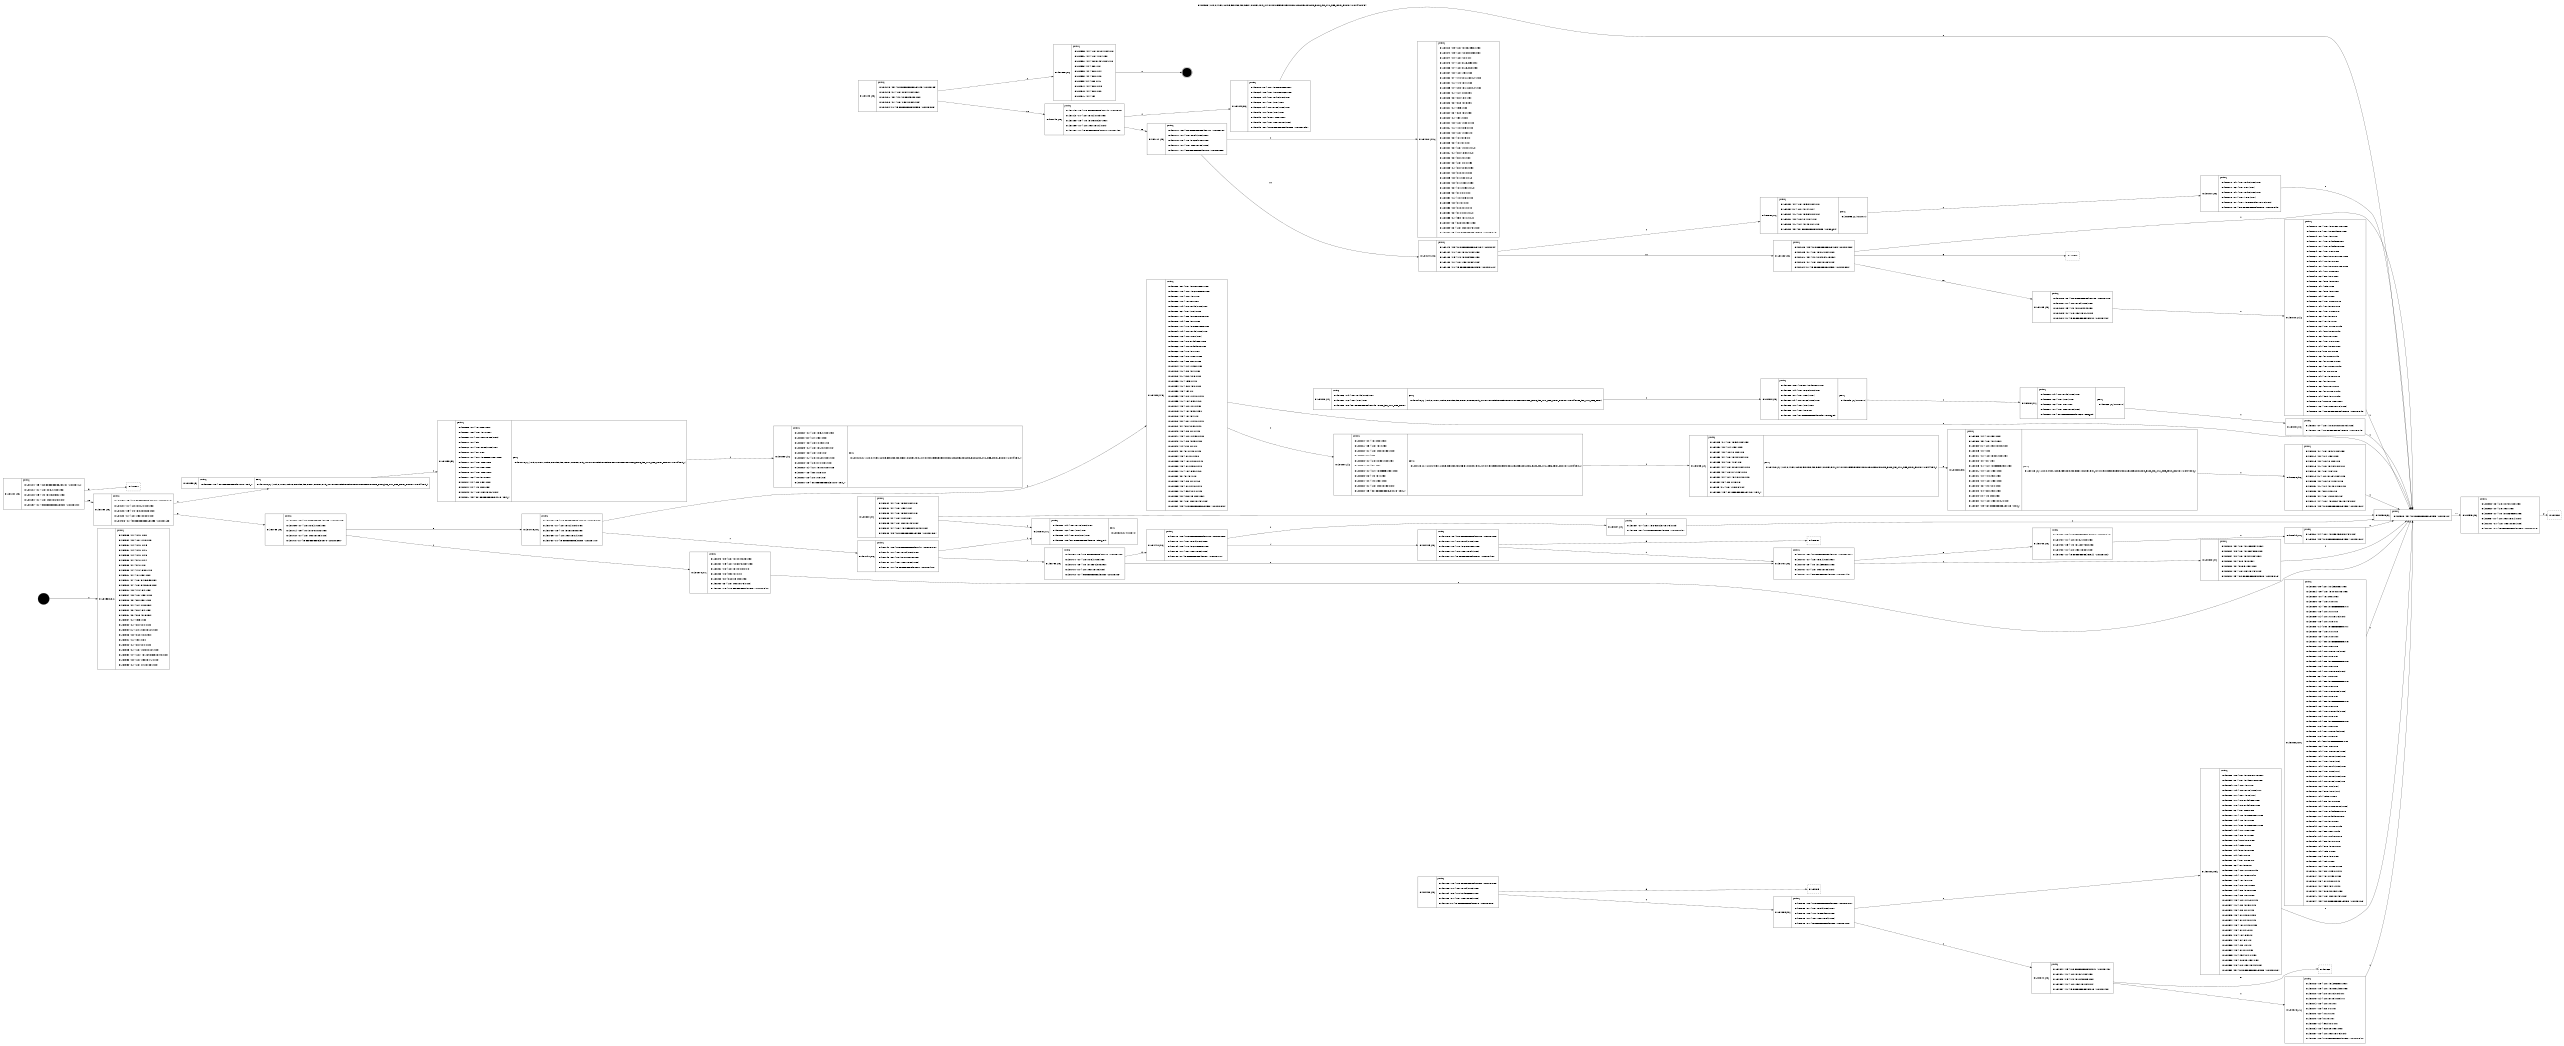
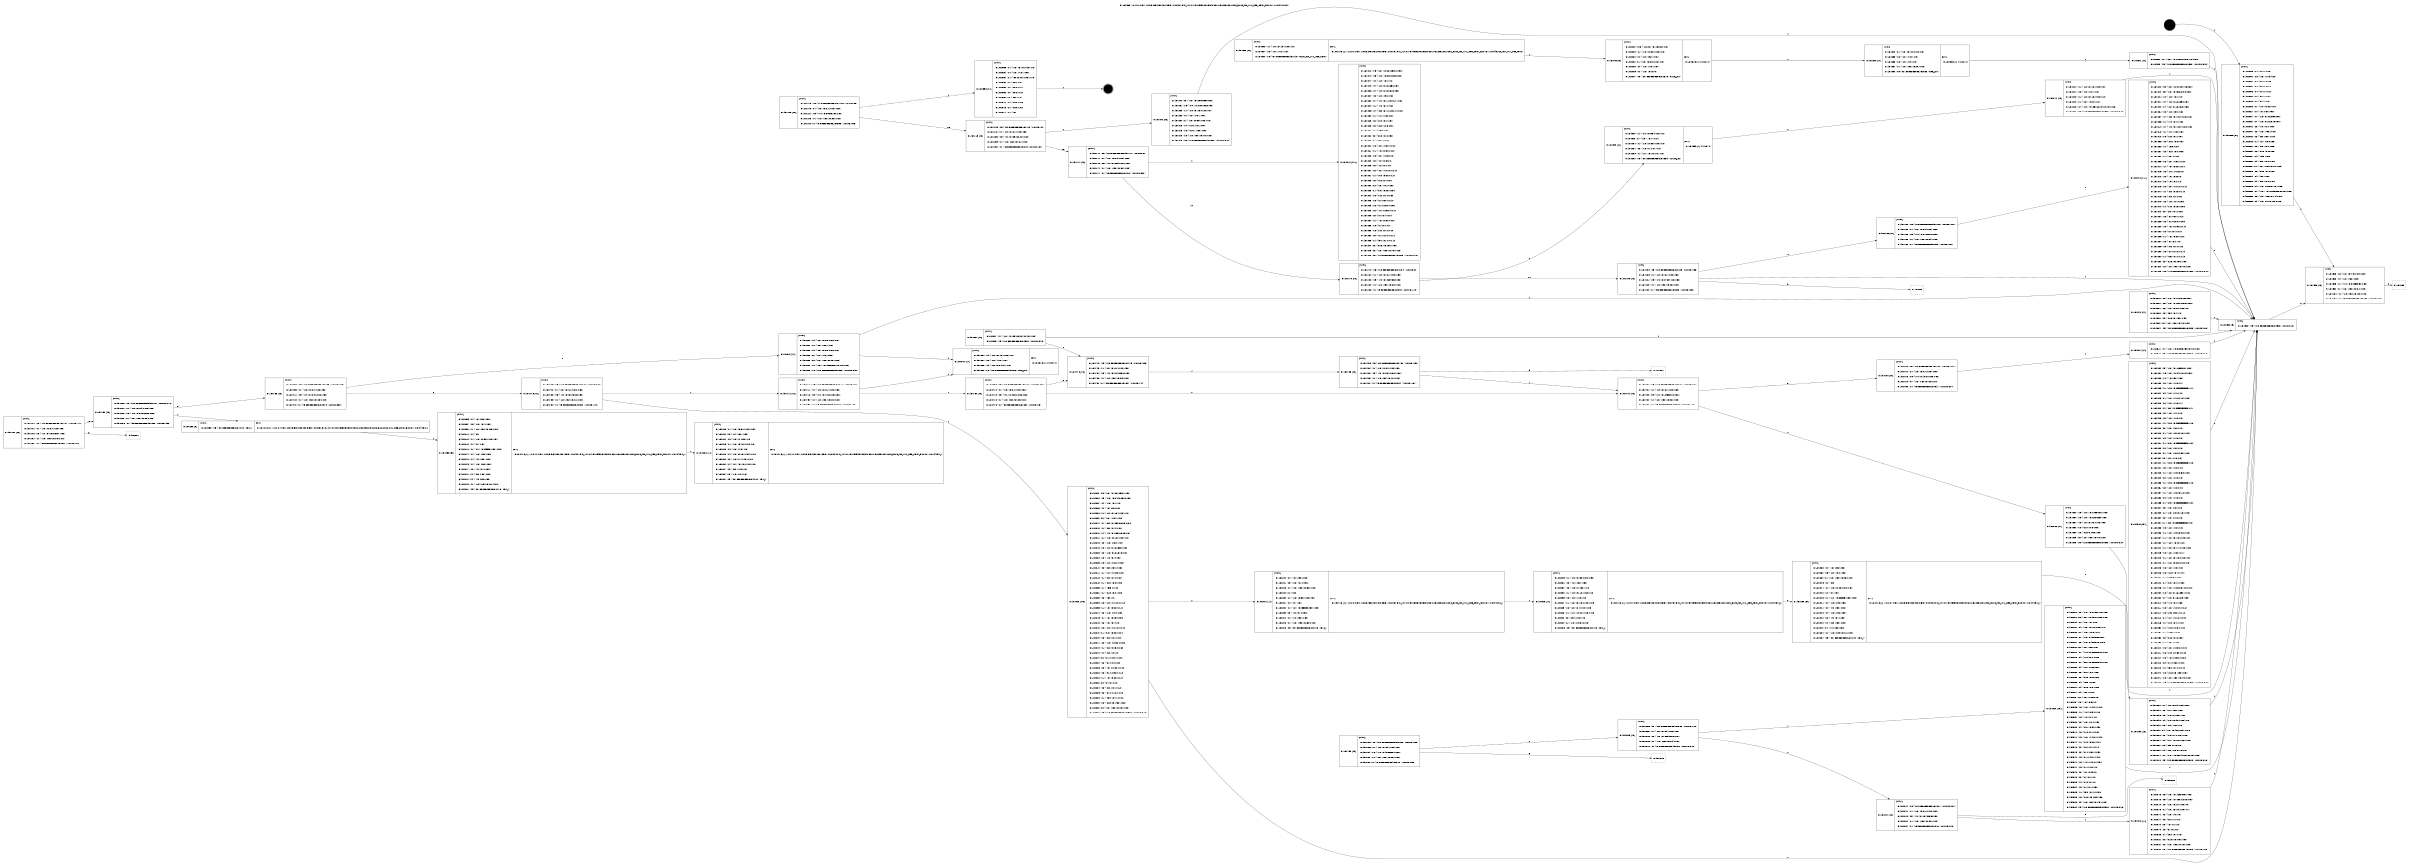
edge "0x401590 [96]" -> "0x4015f0 [29]": added, label "1"
edge "0x401779 [28]" -> "0x401ca7 [12]": reversed
edge "0x401709 [28]" -> "0x40197c [27]": now "0x401709 [28]" -> "0x4019c2 [27]"
